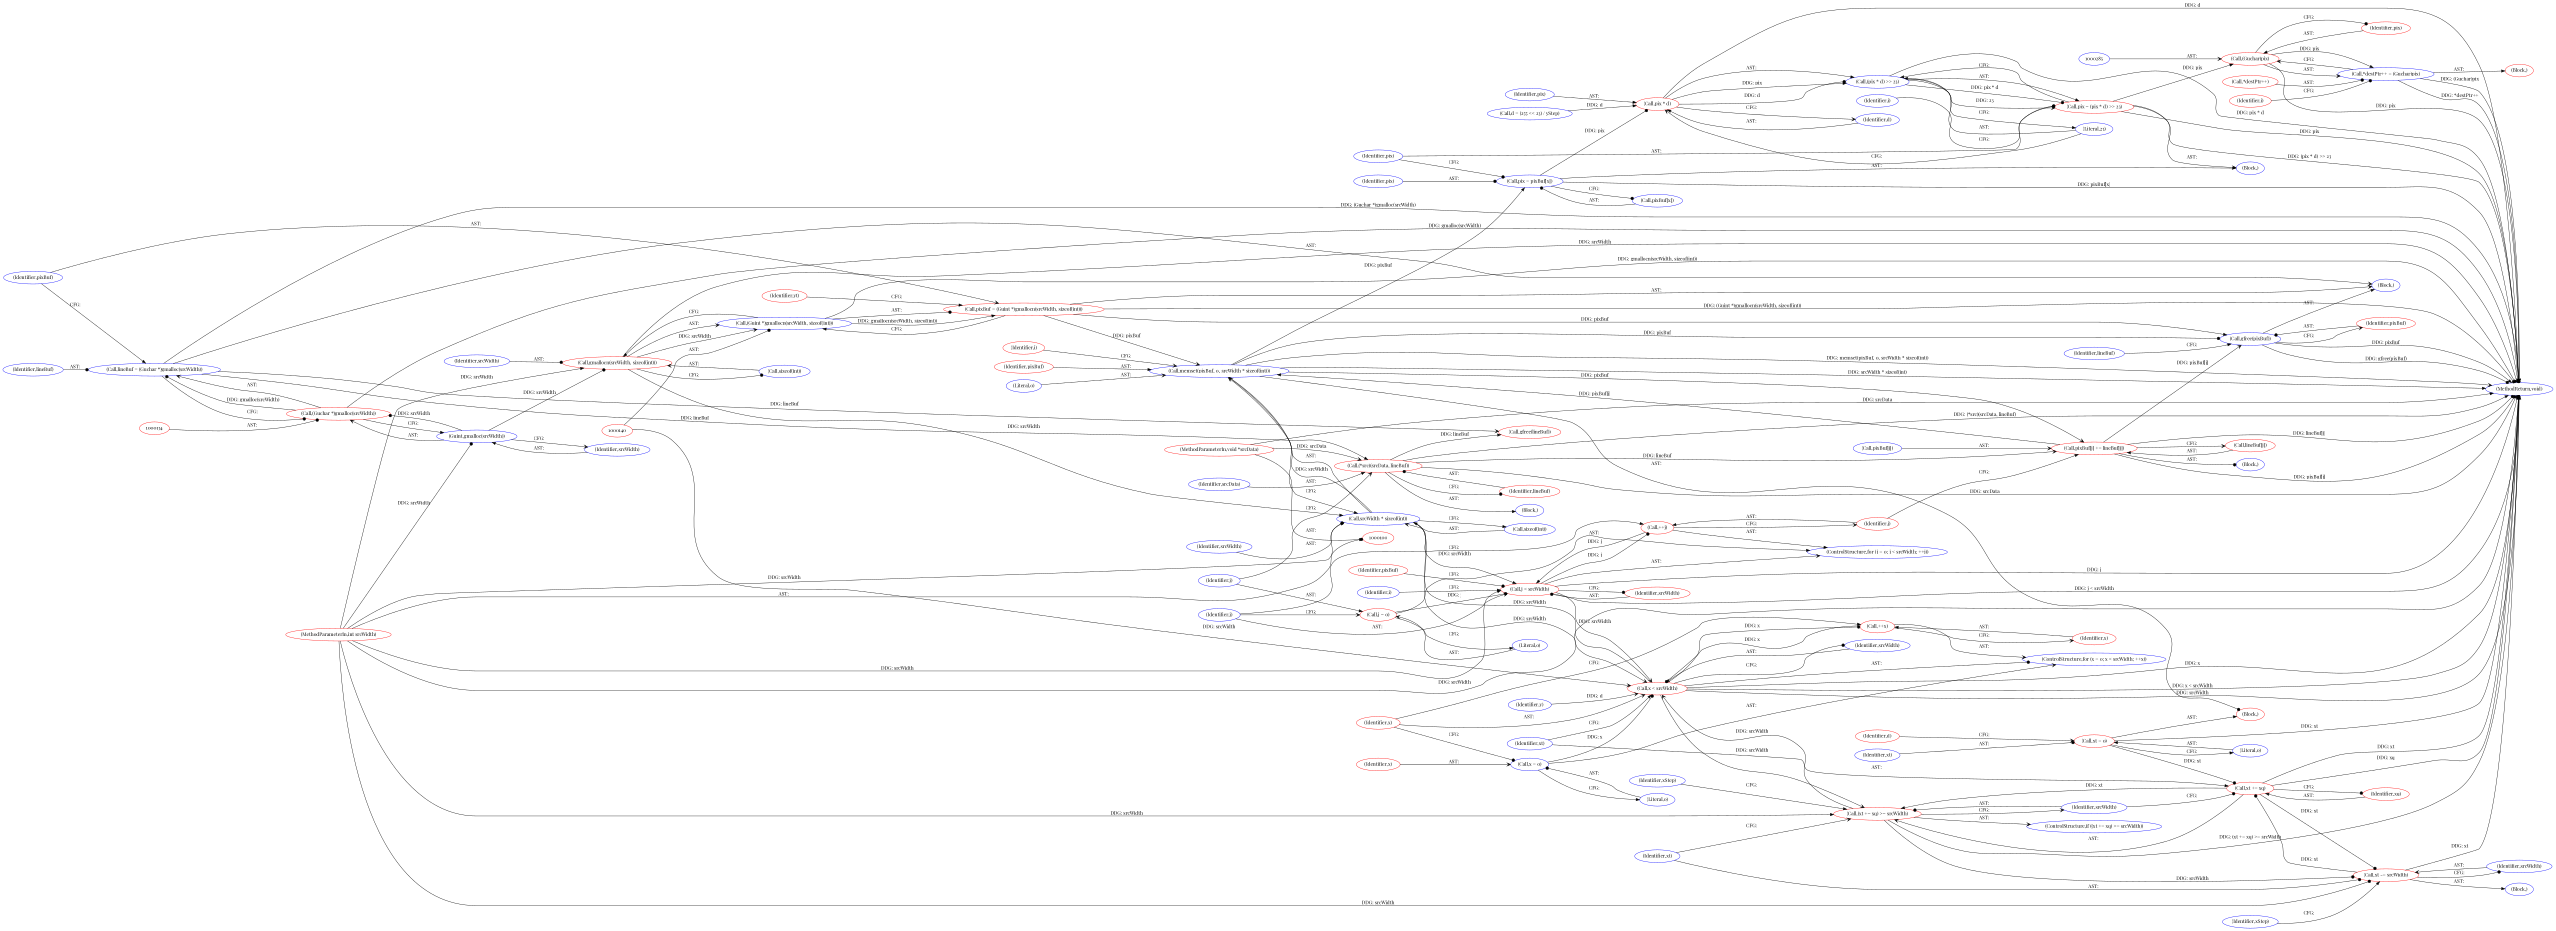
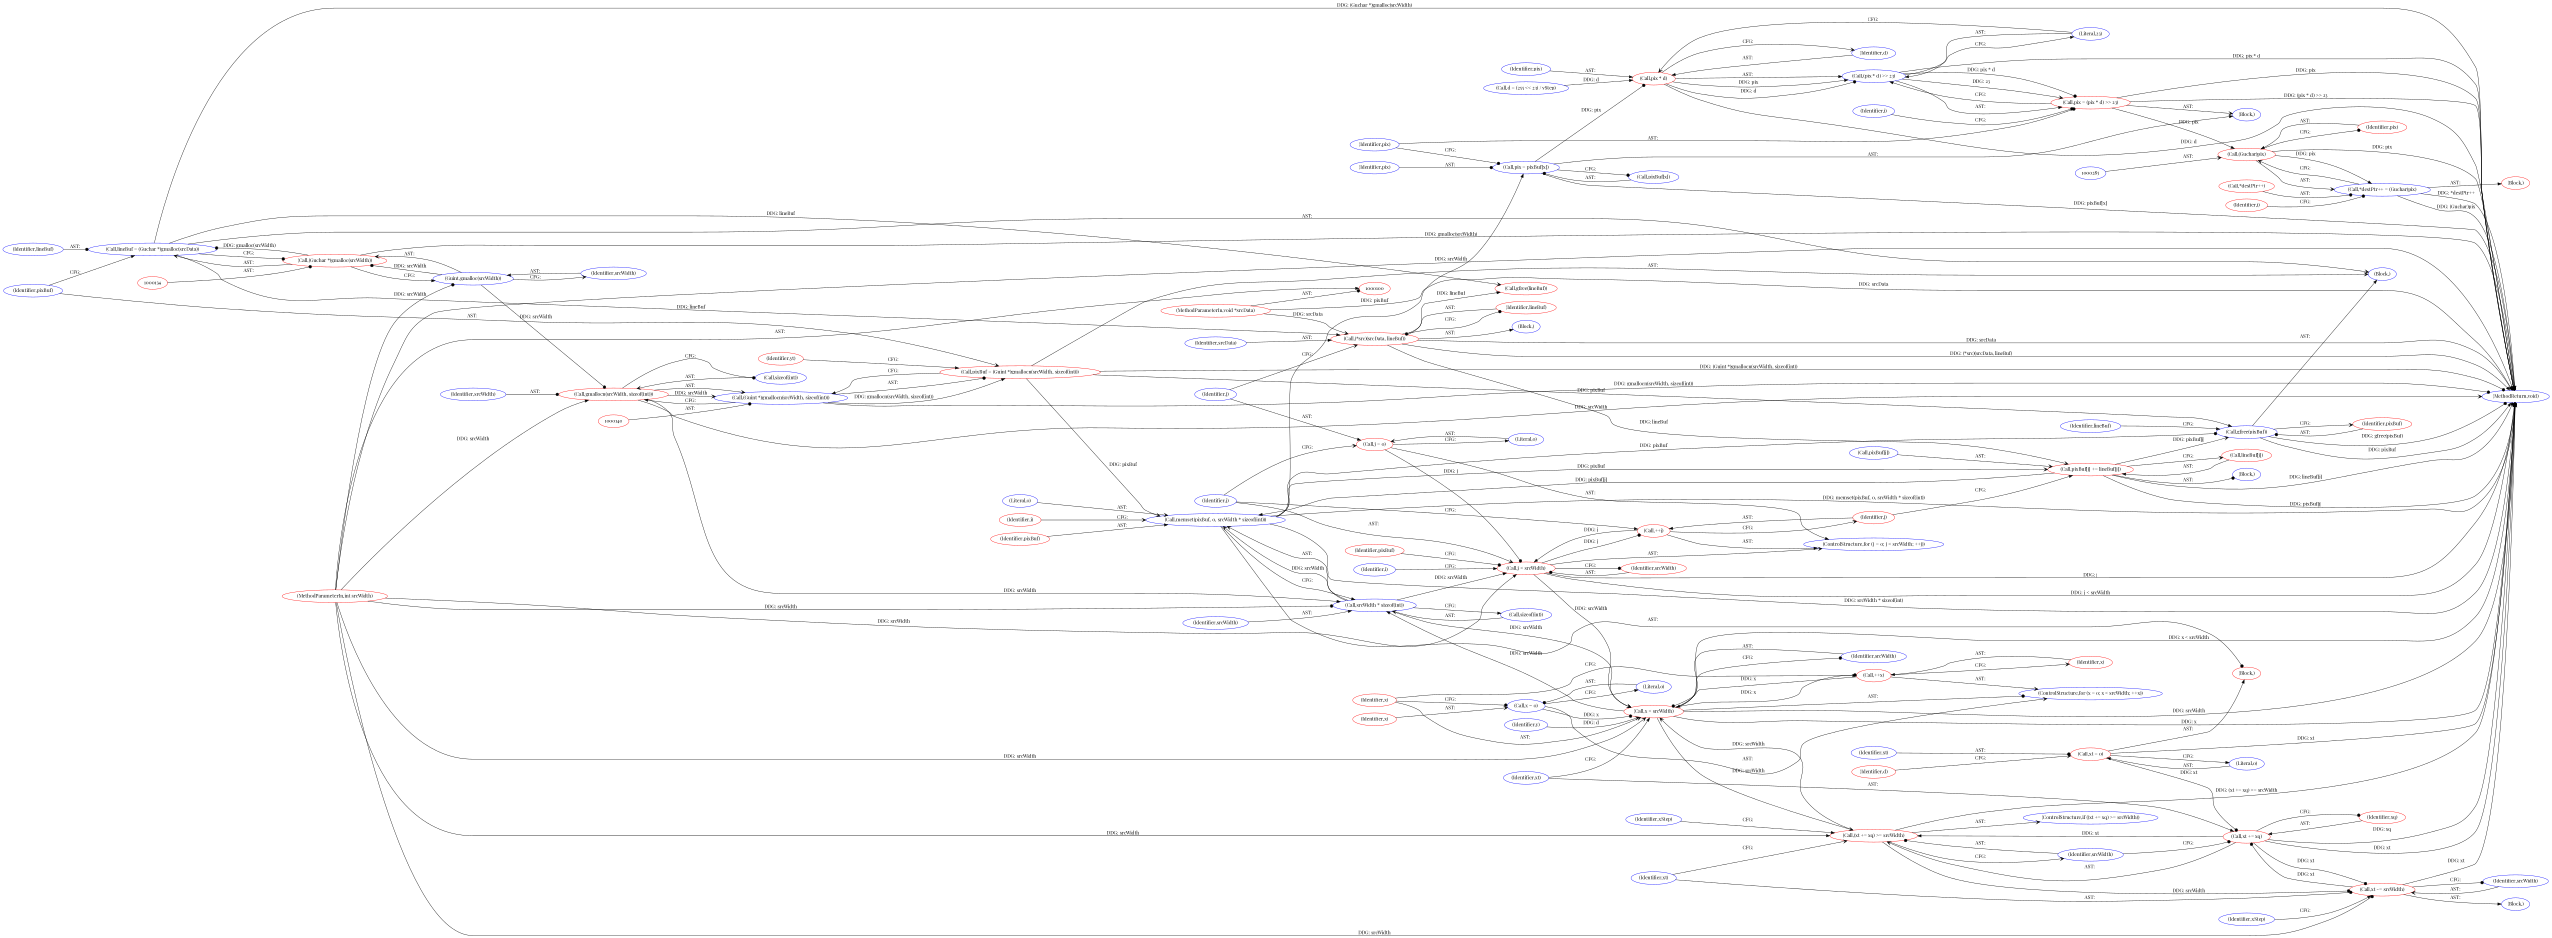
node "(Call,lineBuf = (Guchar *)gmalloc(srcWidth))": label "(Call,lineBuf = (Guchar *)gmalloc(srcWidth))" -> "(Call,lineBuf = (Guchar *)gmalloc(srcData))"
edge "1000140" -> "(Call,x < srcWidth)": now "(MethodParameterIn,int srcWidth)" -> "(Call,x < srcWidth)"
